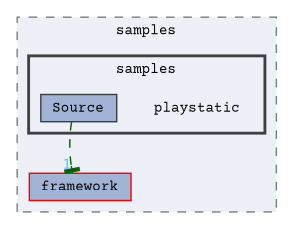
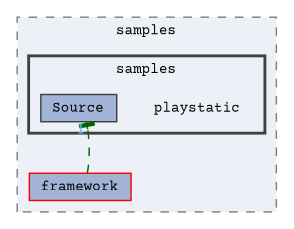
edge "Source" -> "framework": reversed
